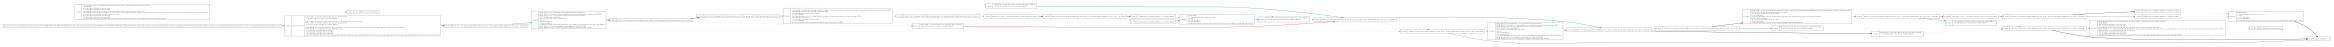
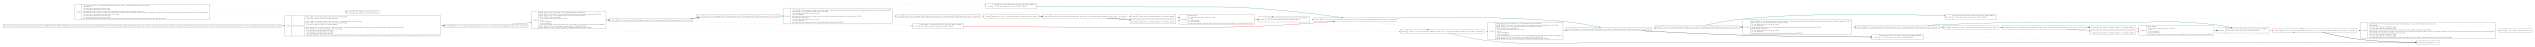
edge "32: 0x008e" -> "35: 0x0095": now "32: 0x008e" -> "33: 0x0091"
